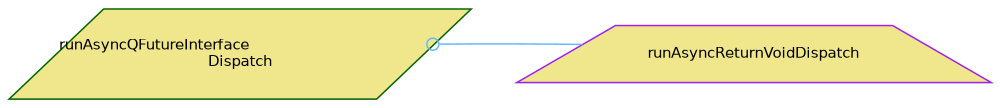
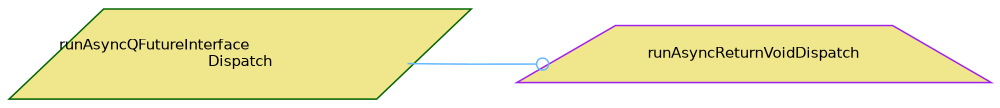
edge "runAsyncReturnVoidDispatch" -> "runAsyncQFutureInterface Dispatch": reversed
